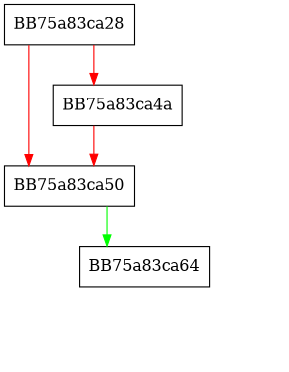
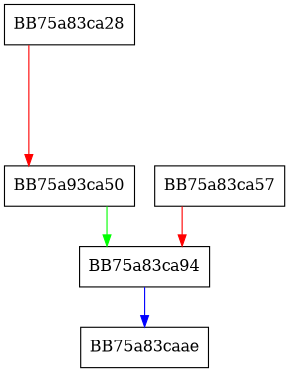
node "BB75a83ca4a": removed
node "BB75a83ca50": label "BB75a83ca50" -> "BB75a93ca50"
node "BB75a83ca57": added
node "BB75a83ca64": label "BB75a83ca64" -> "BB75a83ca94"
node "BB75a83caae": added
